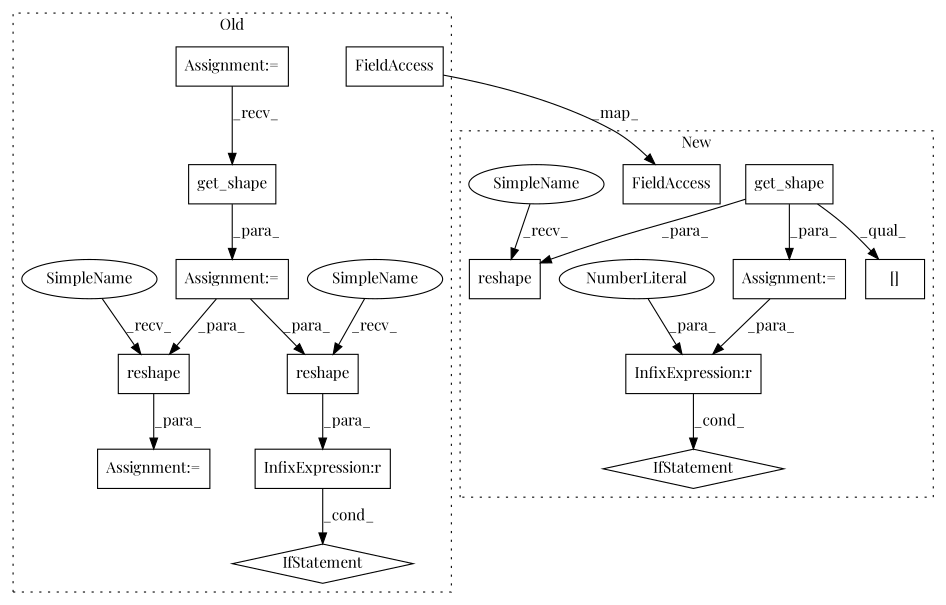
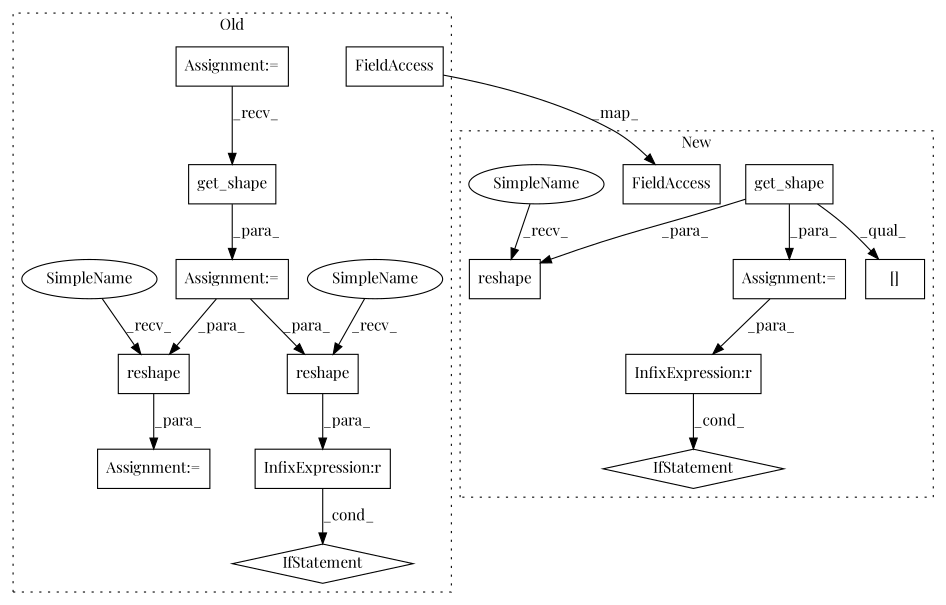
node "NumberLiteral": removed
